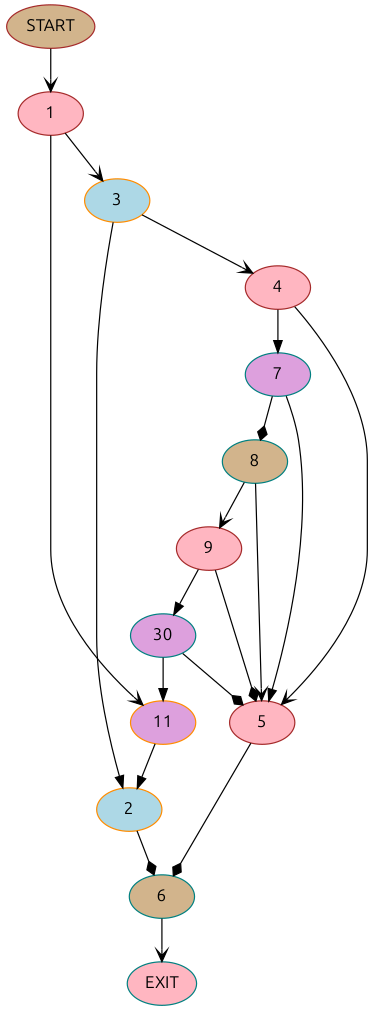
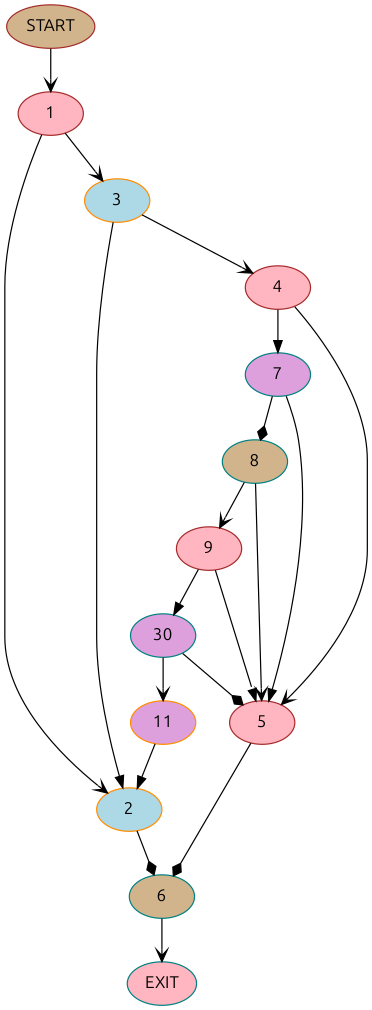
edge "1" -> "11": now "1" -> "2"
edge "9" -> "5": arrowhead diamond -> normal
edge "30" -> "11": arrowhead normal -> vee
